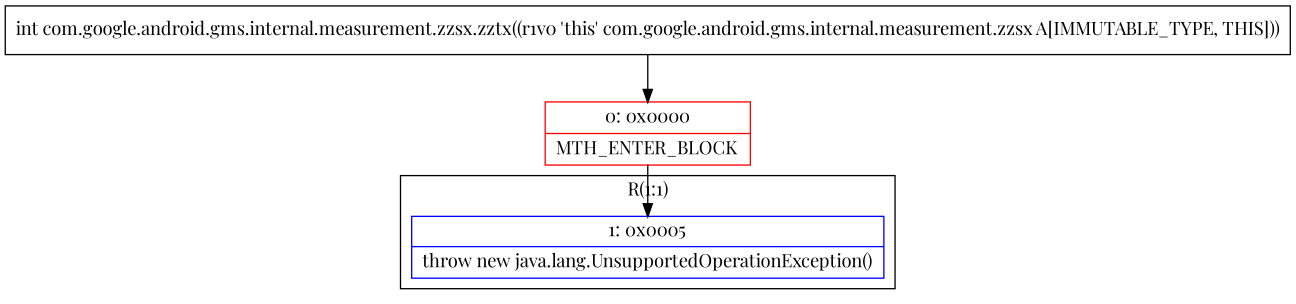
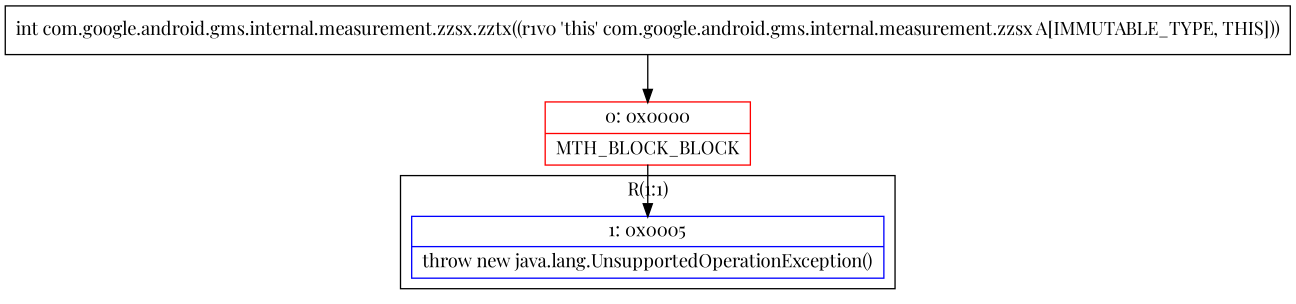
node "0: 0x0000": text "MTH_ENTER_BLOCK" -> "MTH_BLOCK_BLOCK"
